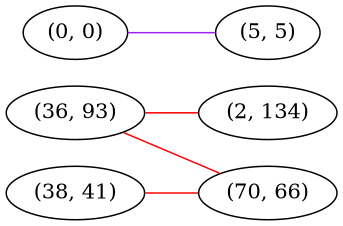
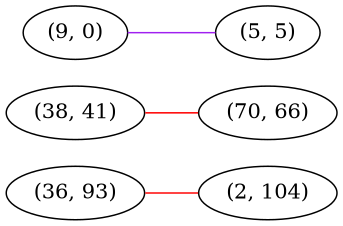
node "(0, 0)": label "(0, 0)" -> "(9, 0)"
node "(2, 134)": label "(2, 134)" -> "(2, 104)"
edge "(36, 93)" -- "(70, 66)": removed
